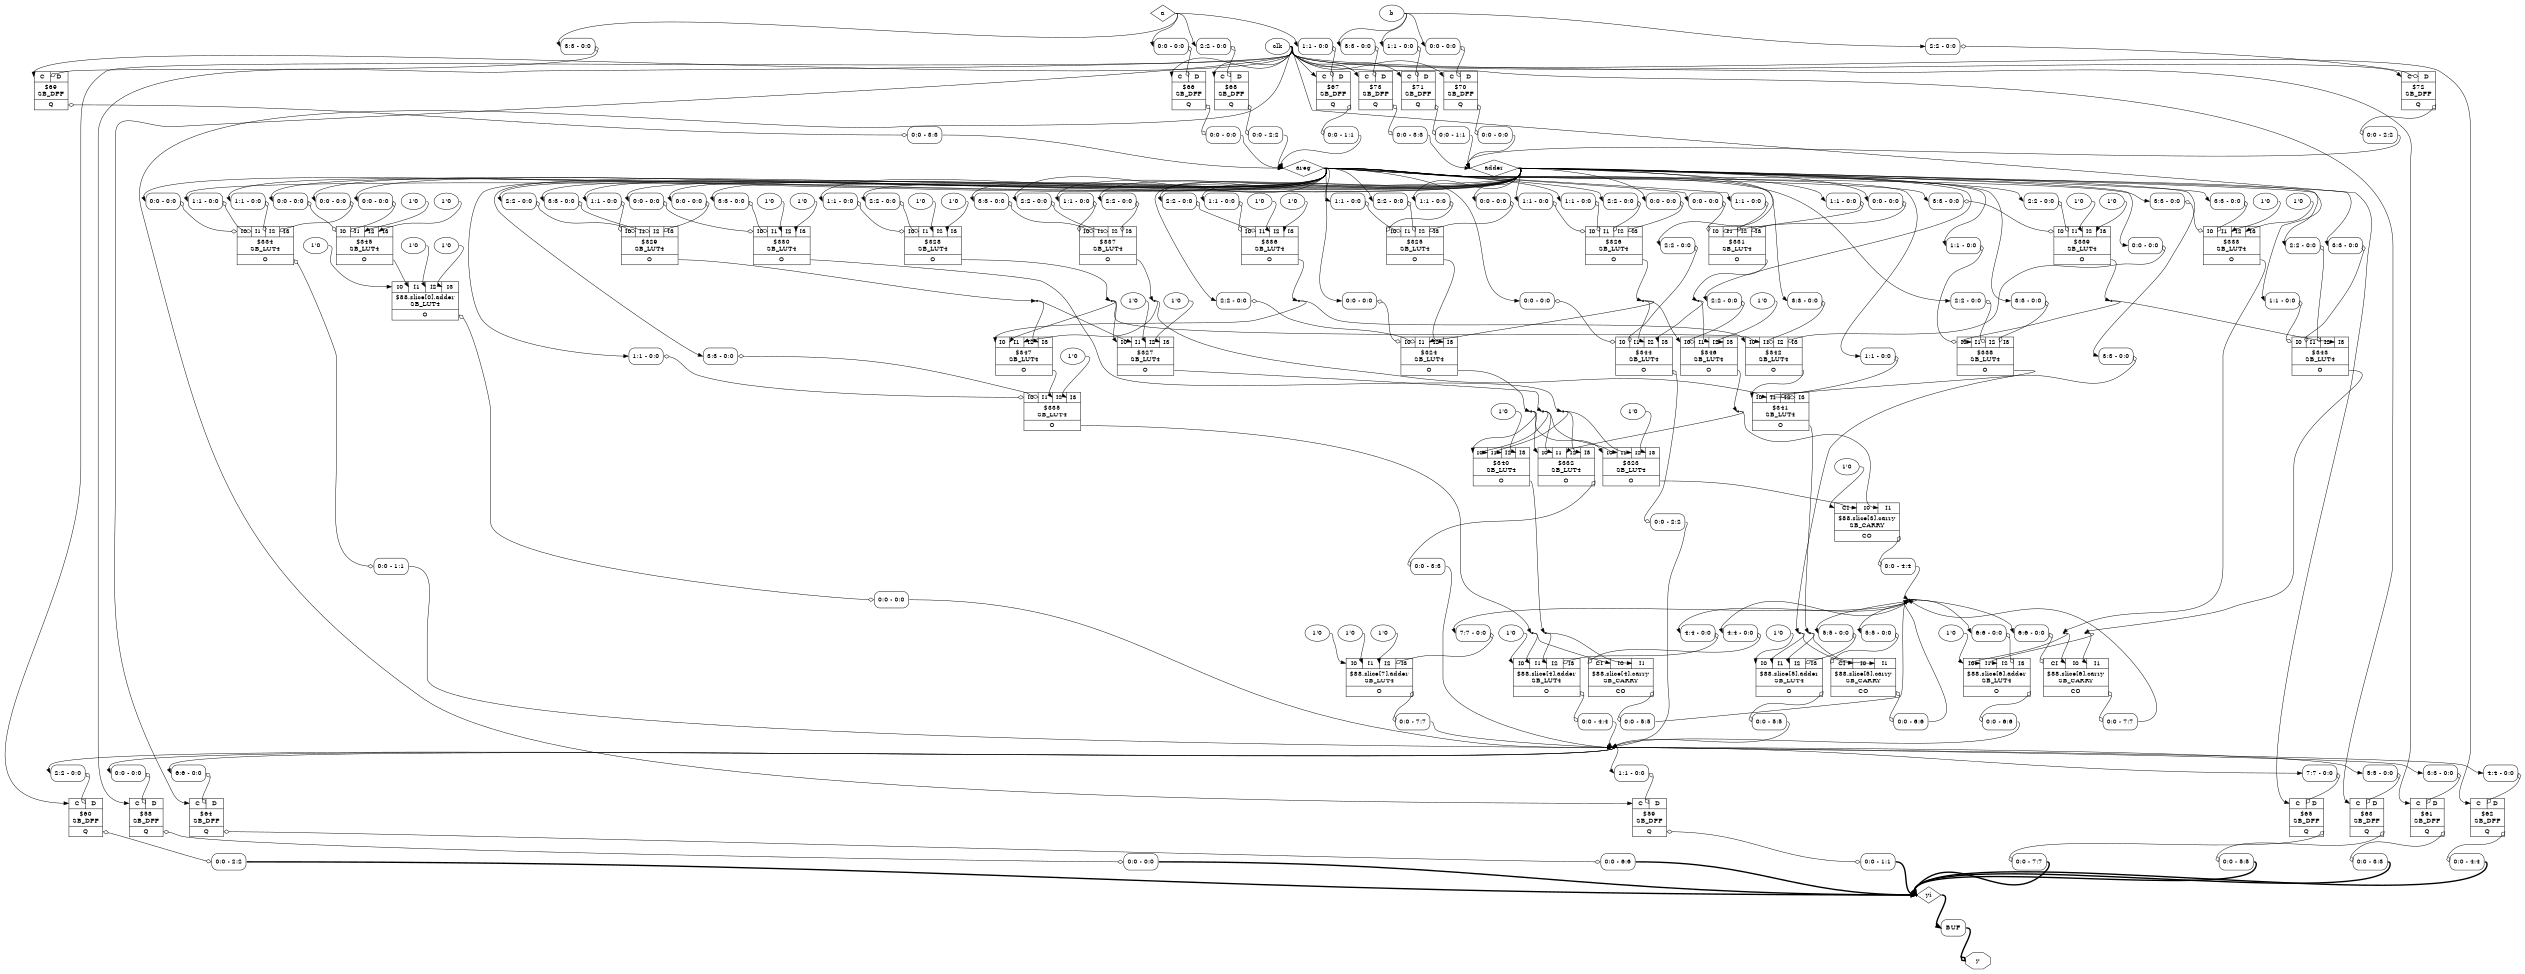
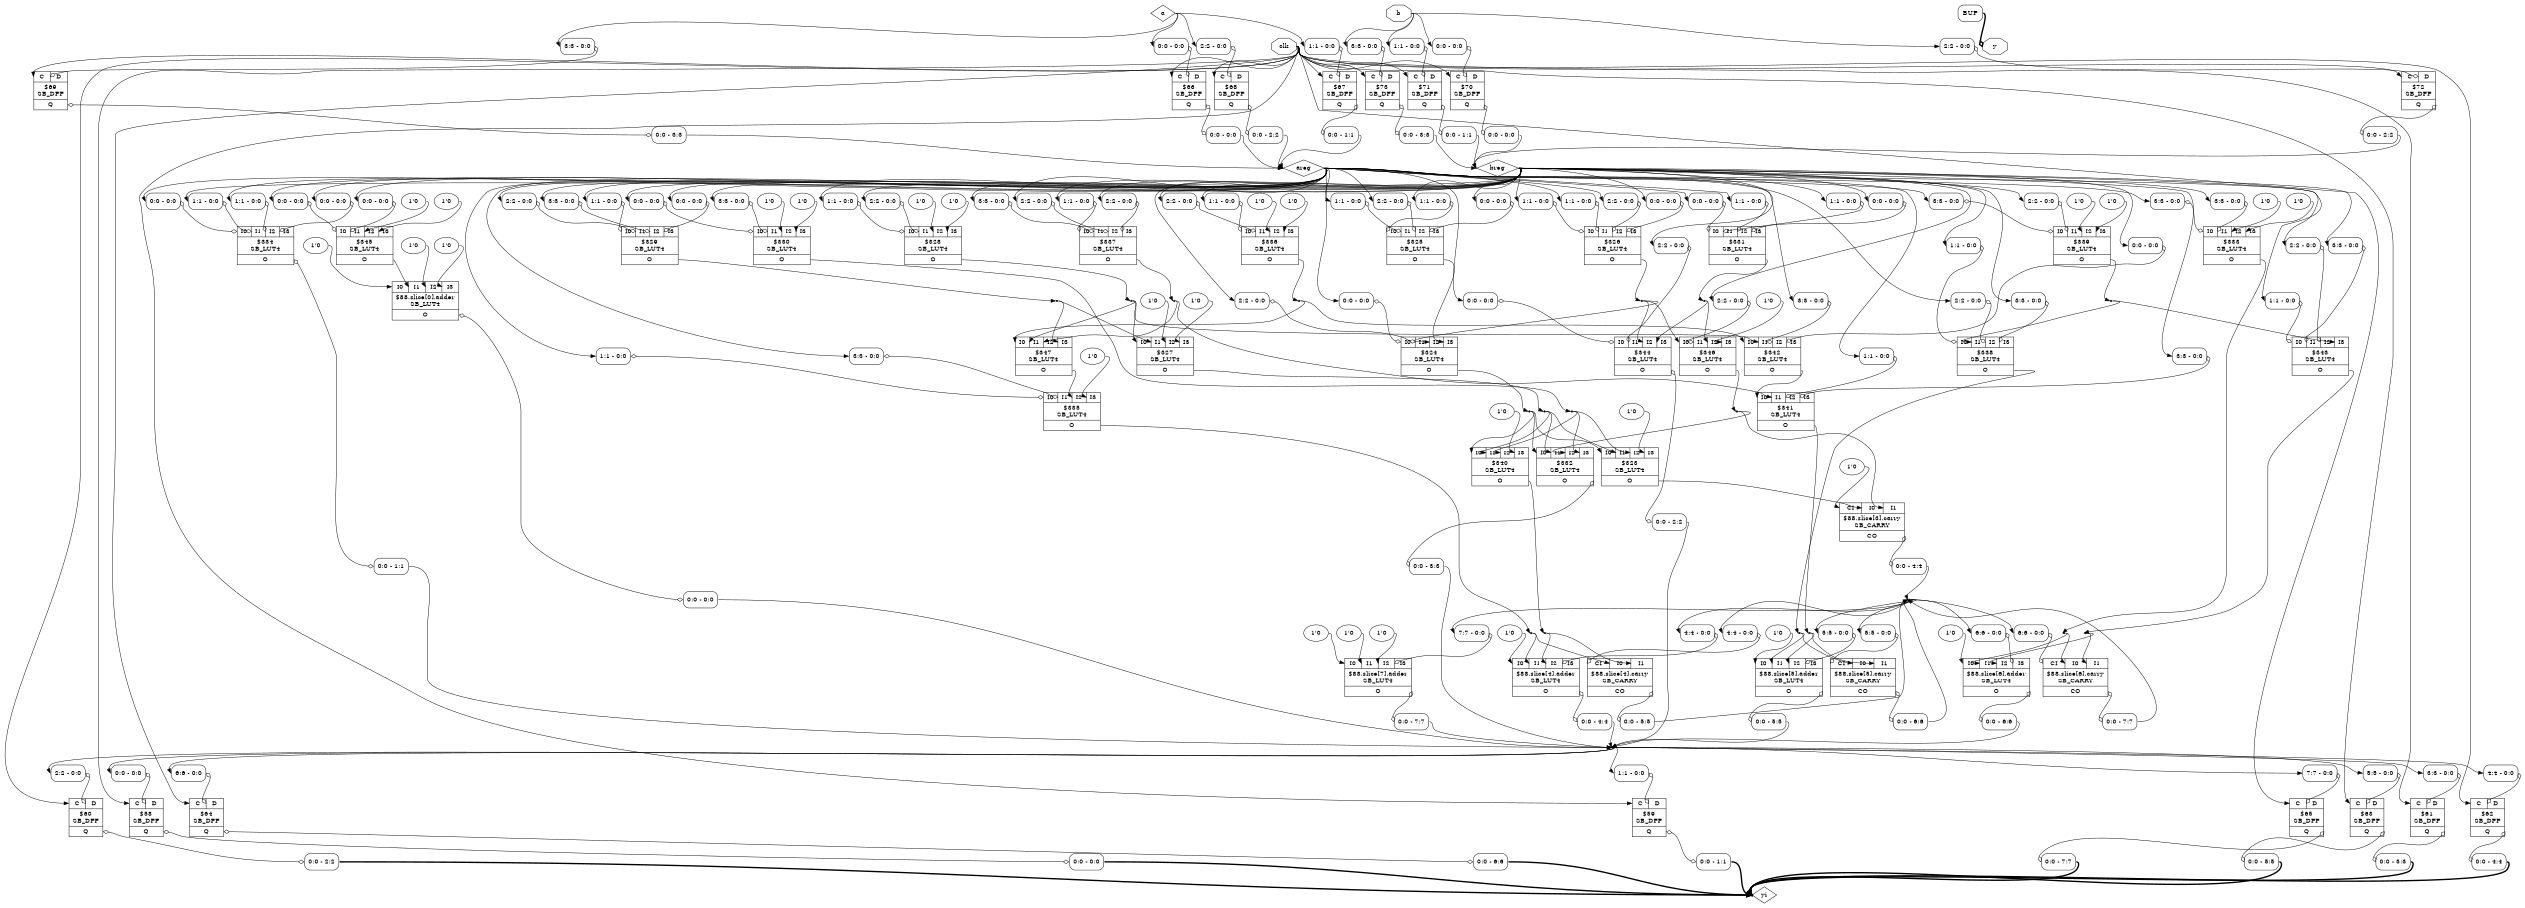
node "b": shape ellipse -> octagon
node "clk": shape ellipse -> octagon
node "adder": label "adder" -> "breg"
edge "yi" -> "BUF": removed
